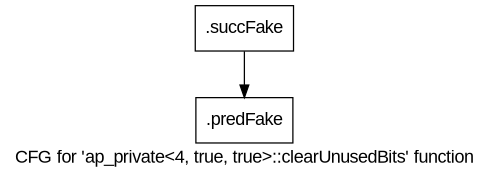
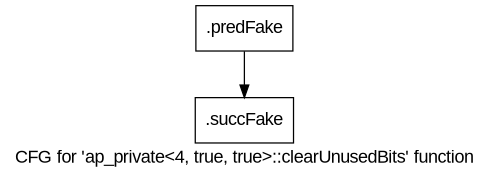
edge ".succFake" -> ".predFake": reversed
